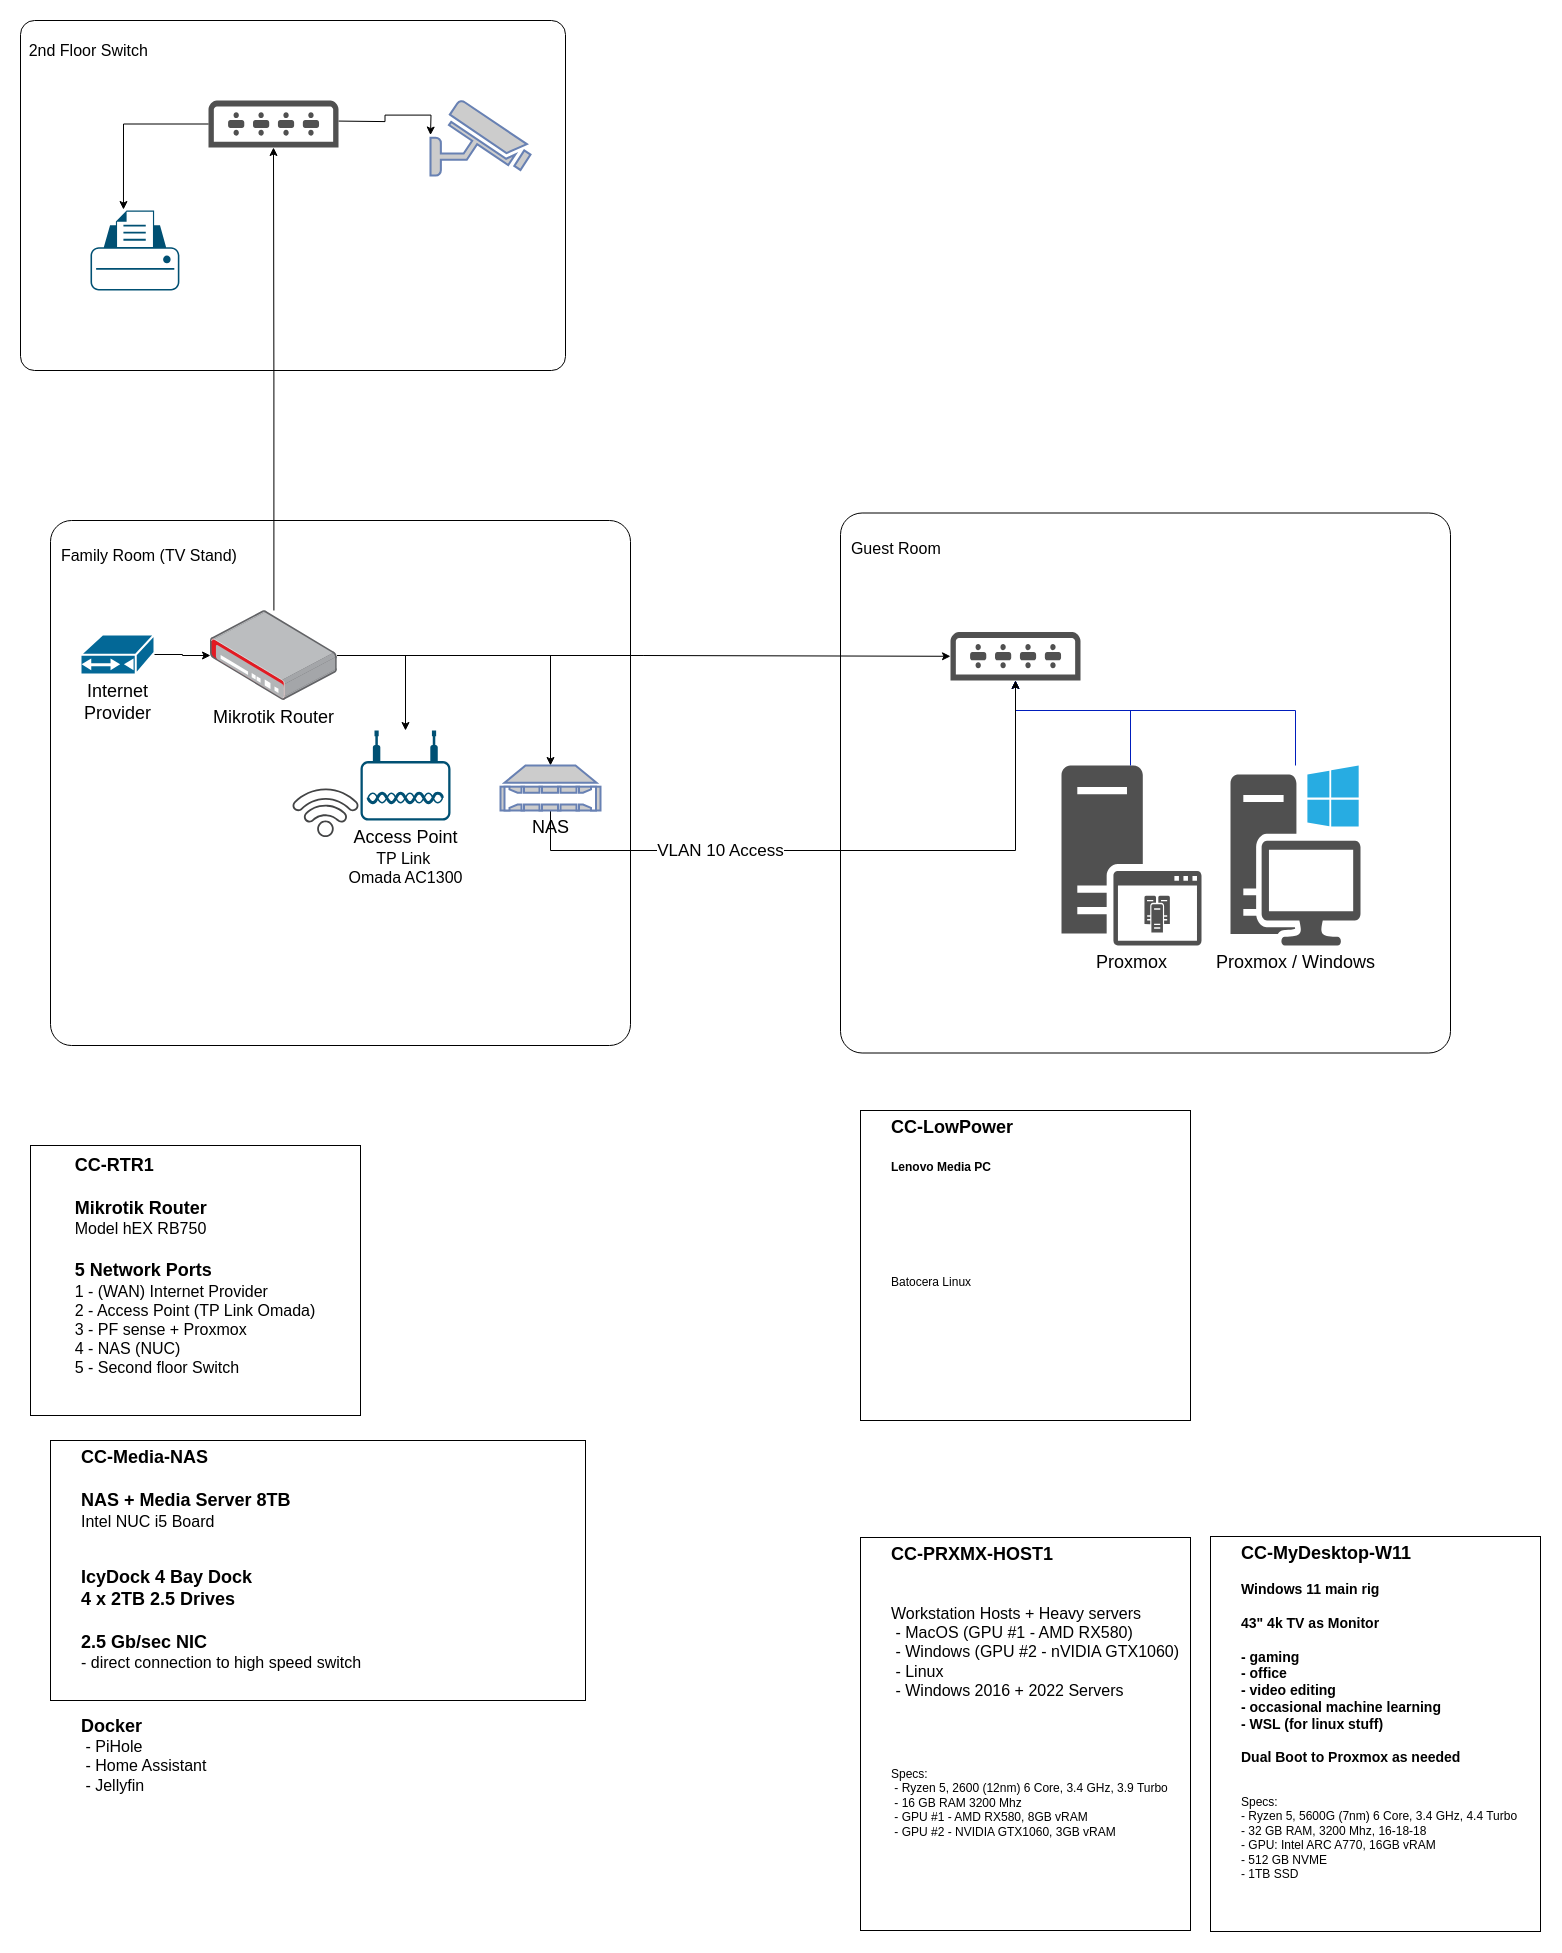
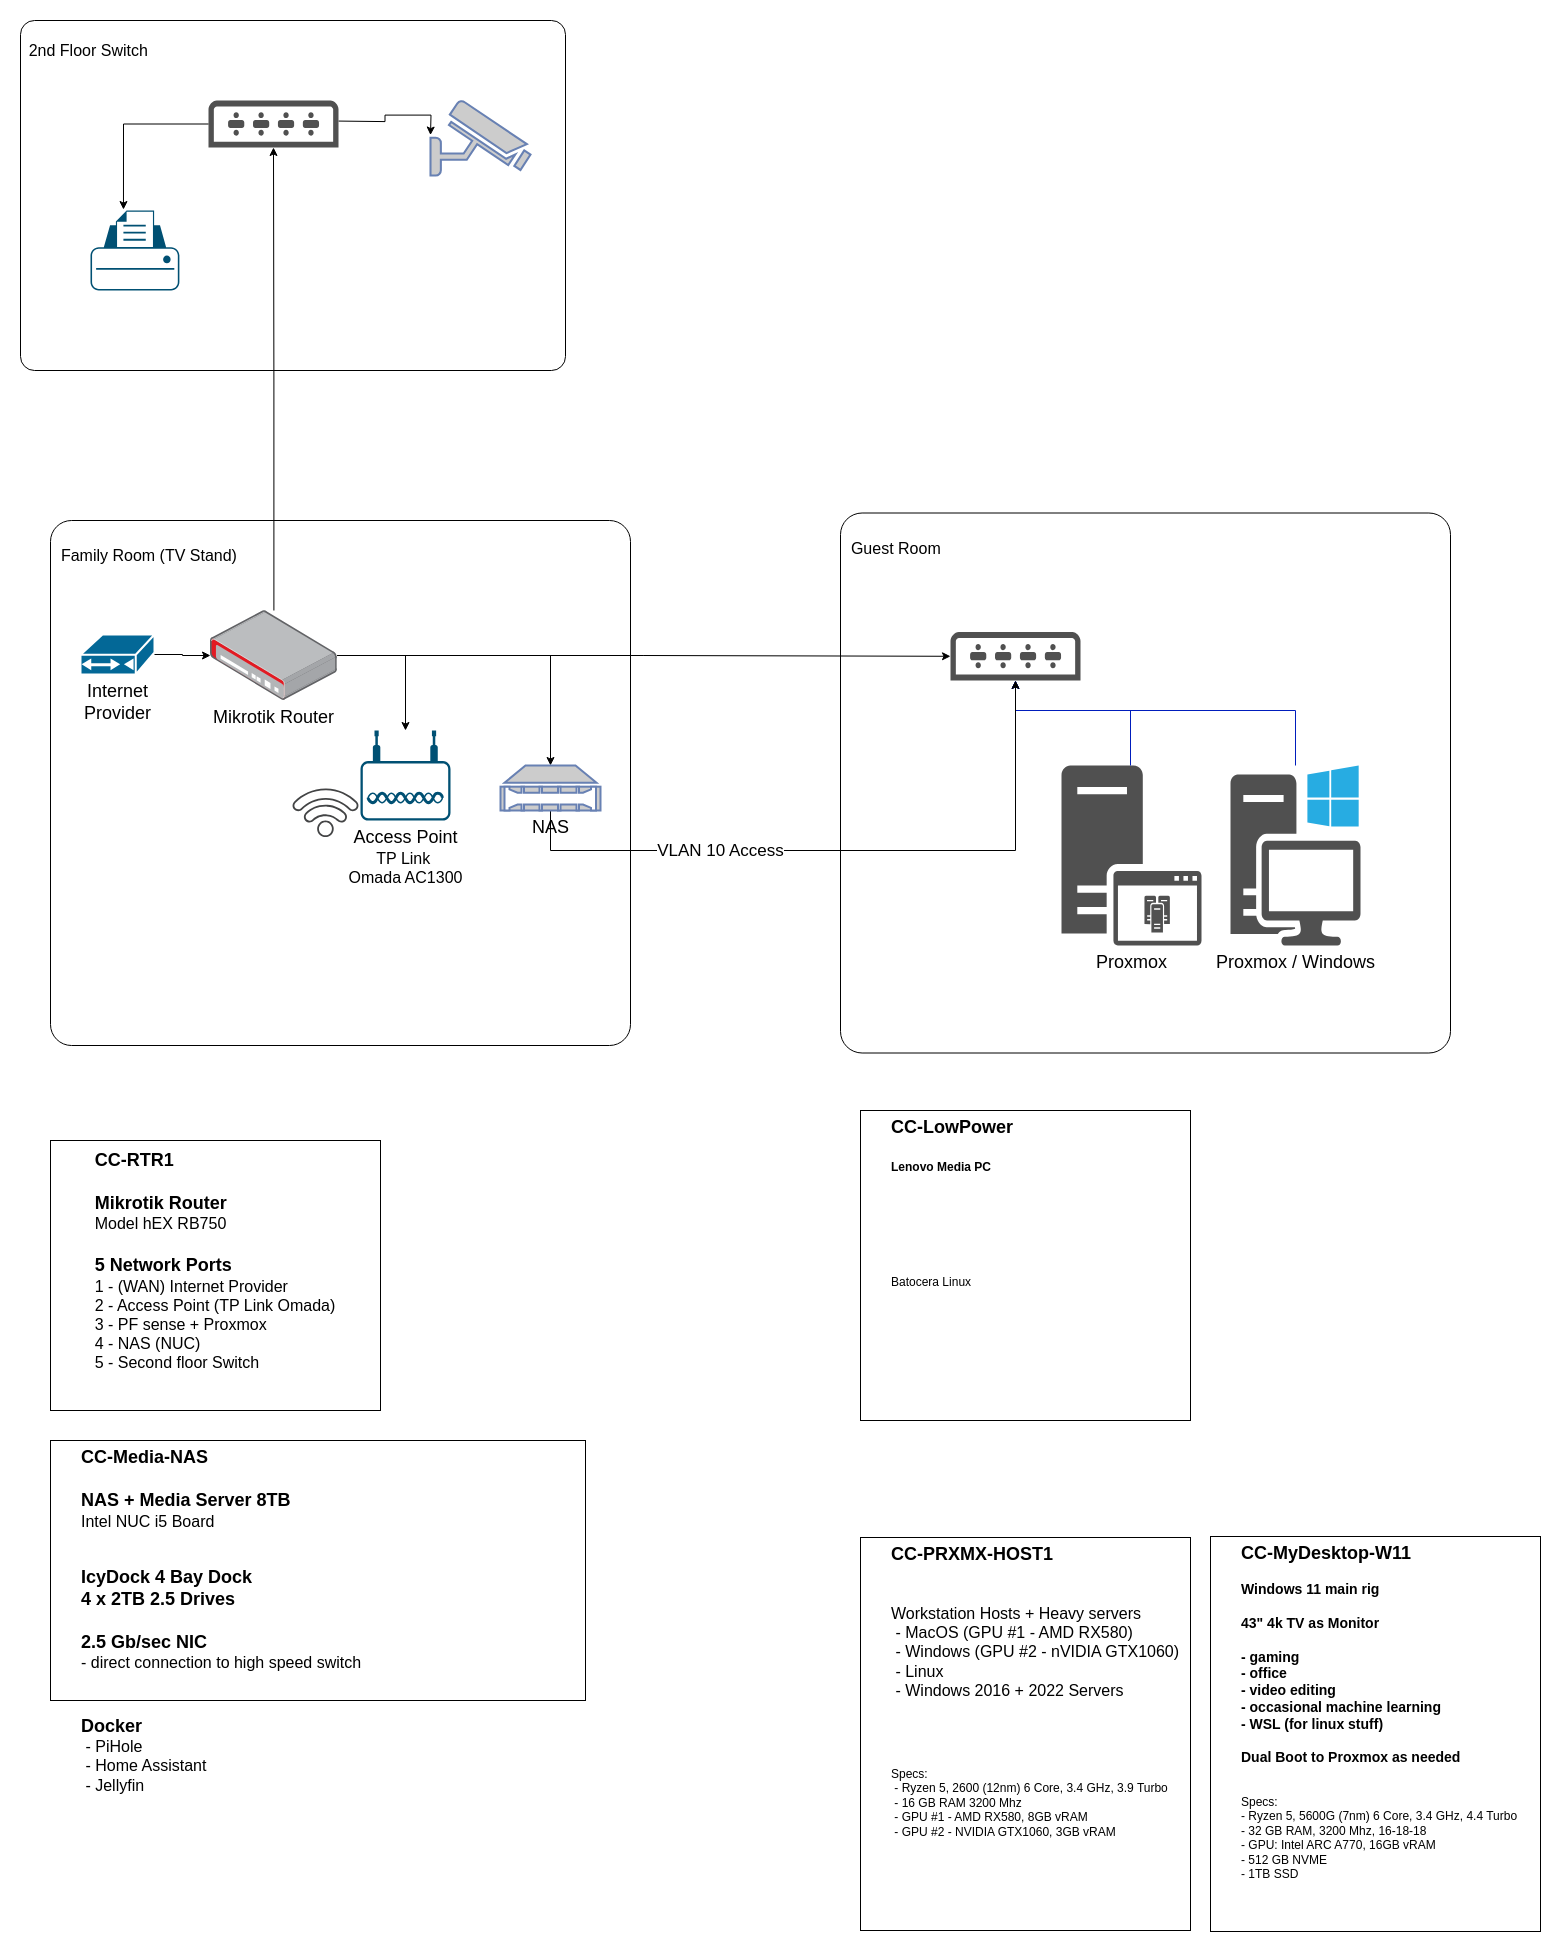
node "CC-RTR1 Mikrotik Router Model hEX RB750 5 Network Ports 1 - (WAN) Internet Provider 2 - Access Point (TP Link Omada) 3 - PF sense + Proxmox 4 - NAS (NUC) 5 - Second floor Switch": moved (196, 1281) -> (216, 1276)
